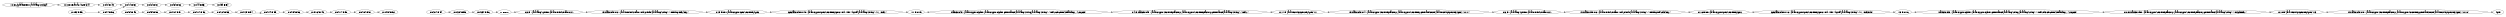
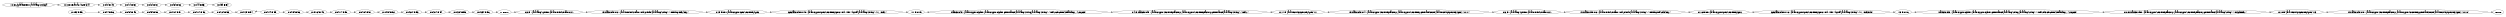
edge "$r0[7] = 56" -> "$r0[1] = 50": now "$r0[7] = 56" -> "$r0[8] = 49"
node "$r0[20] = 53": added
node "byte": label "byte" -> "return"
edge "$r0[13] = 54" -> "$r0[14] = 55": reversed
